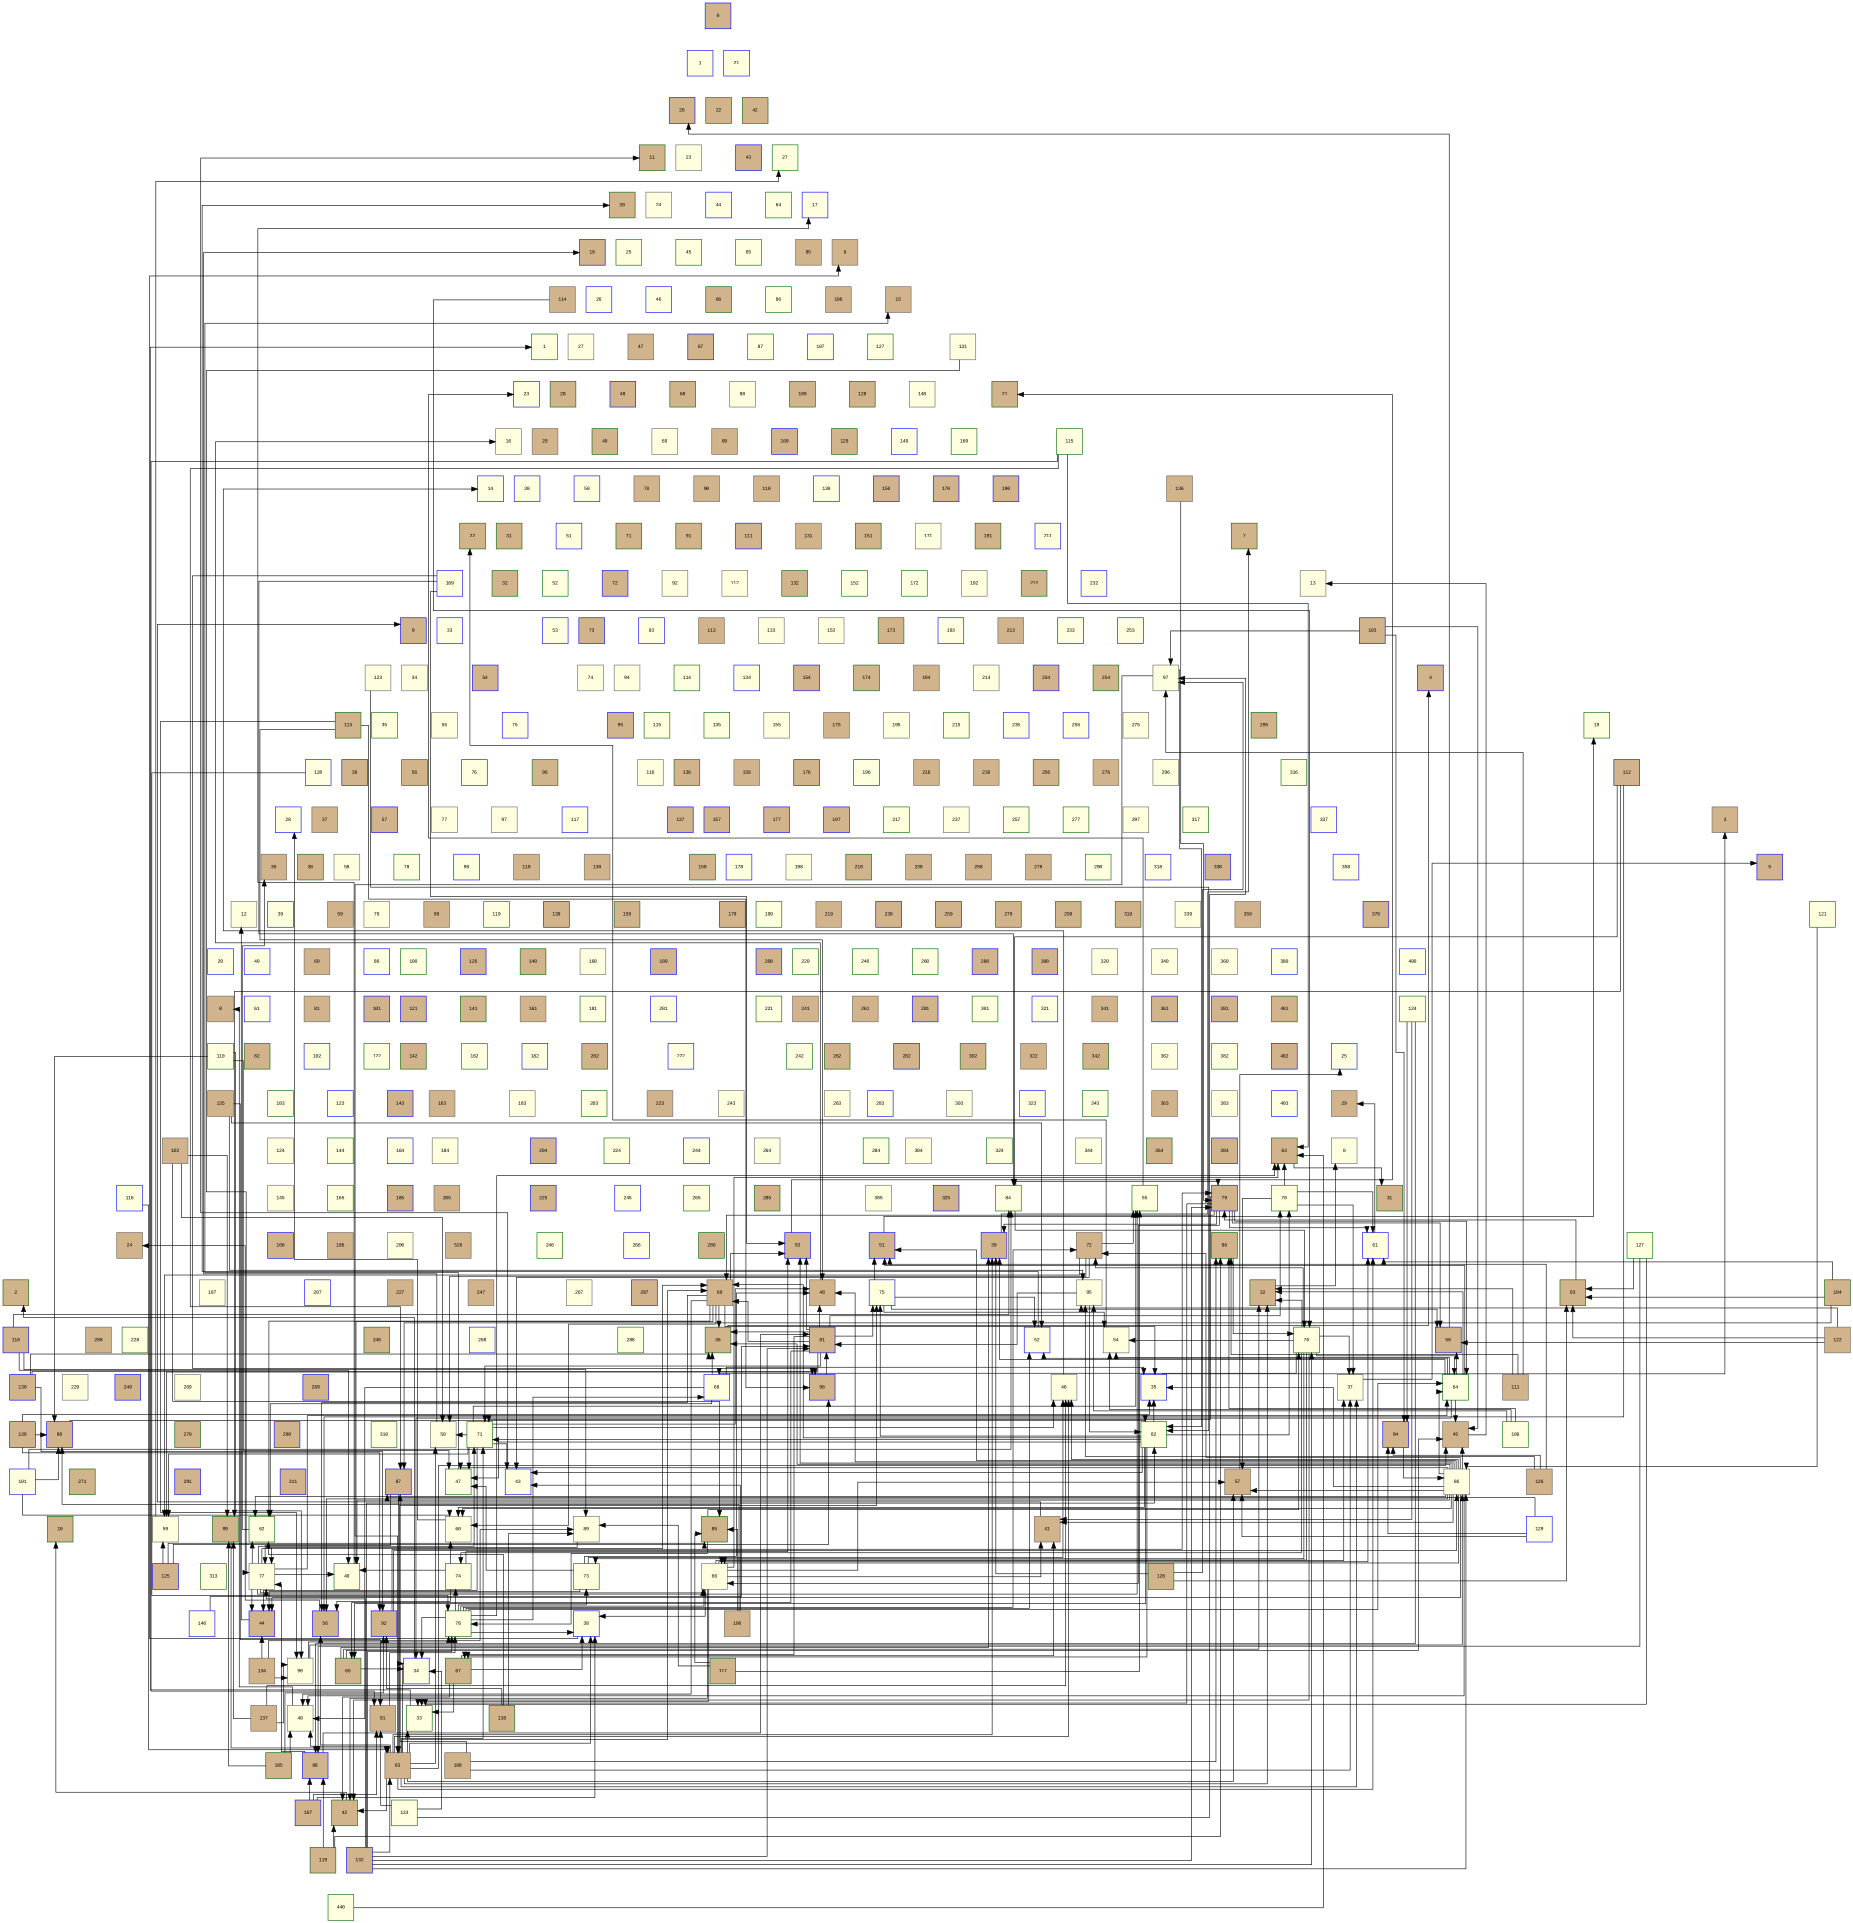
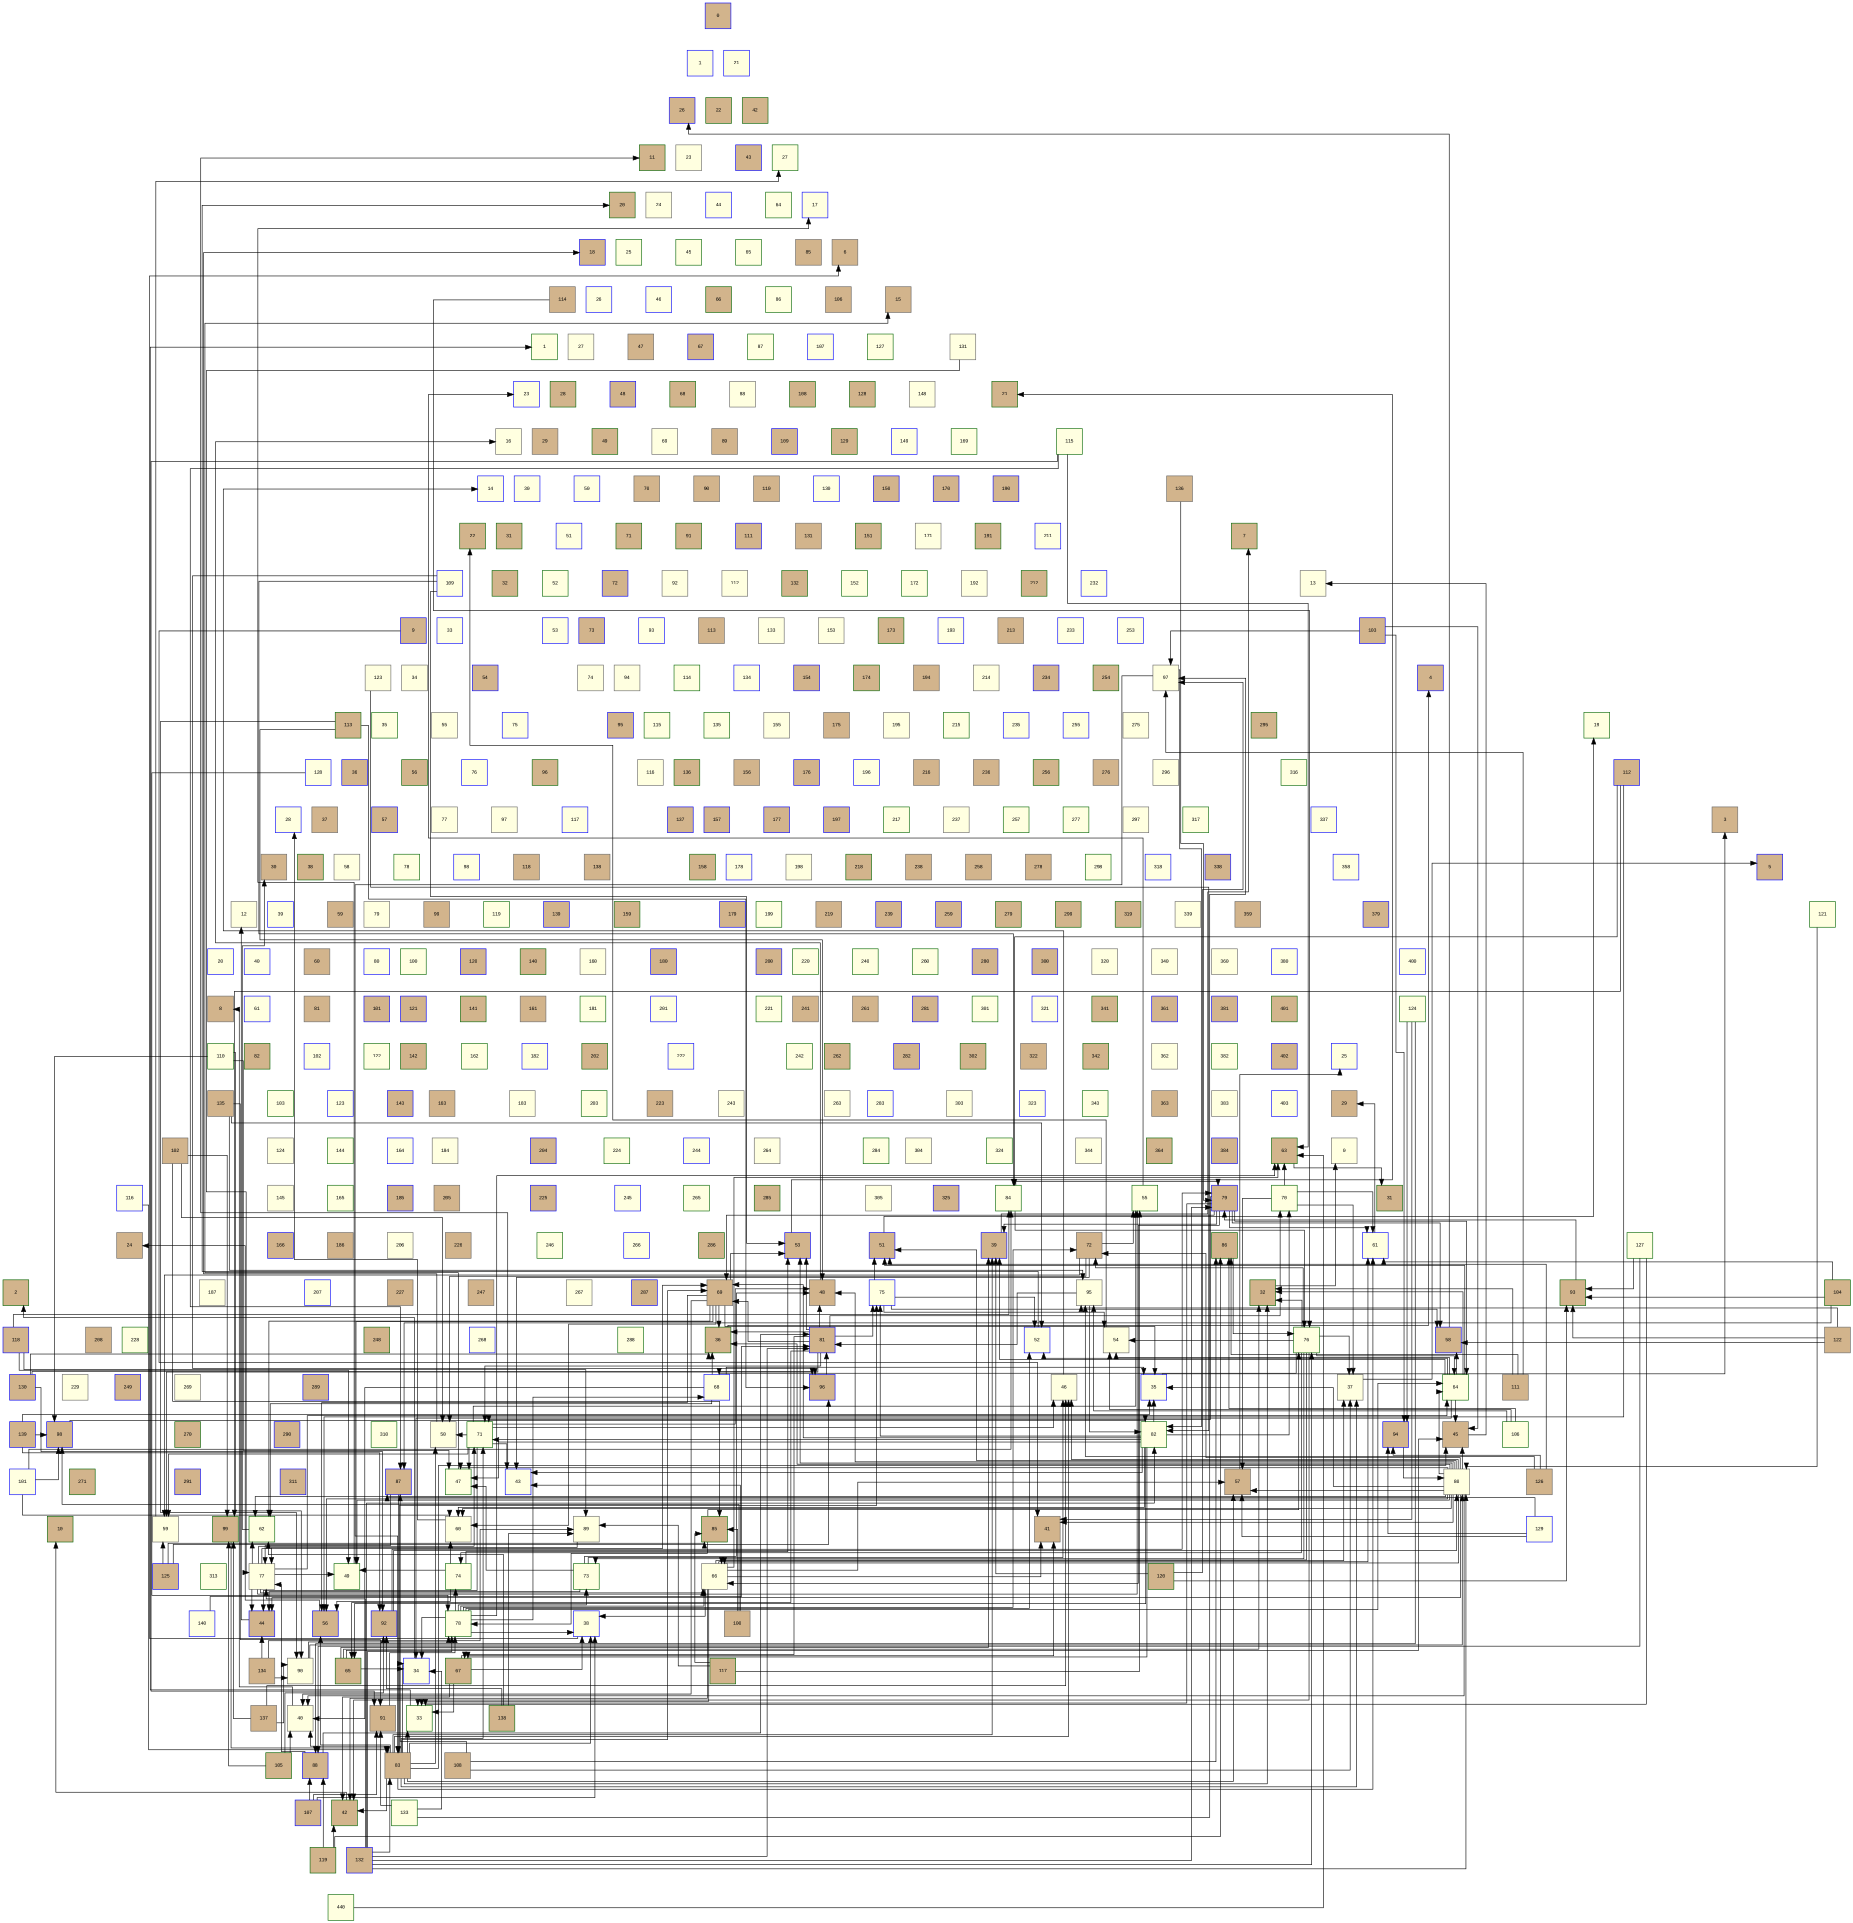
node "341": color gray40 -> darkgreen
node "526": label "526" -> "226"
edge "41" -> "9": reversed
